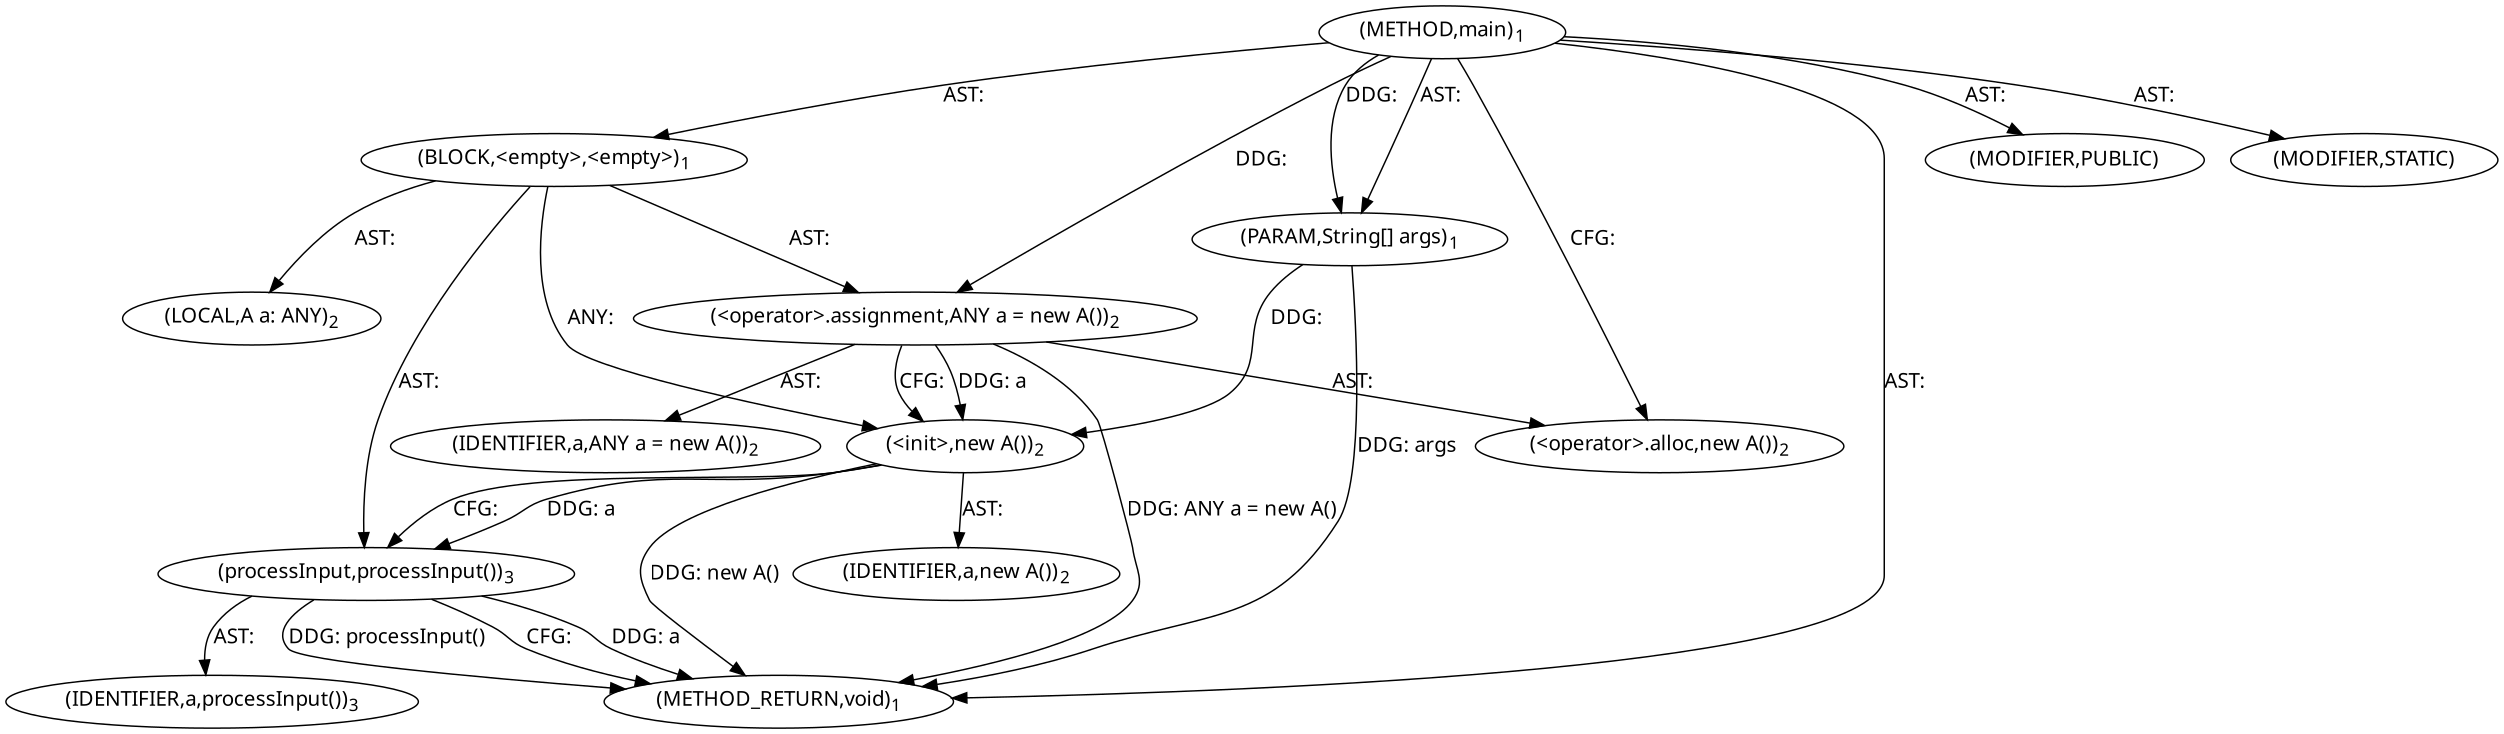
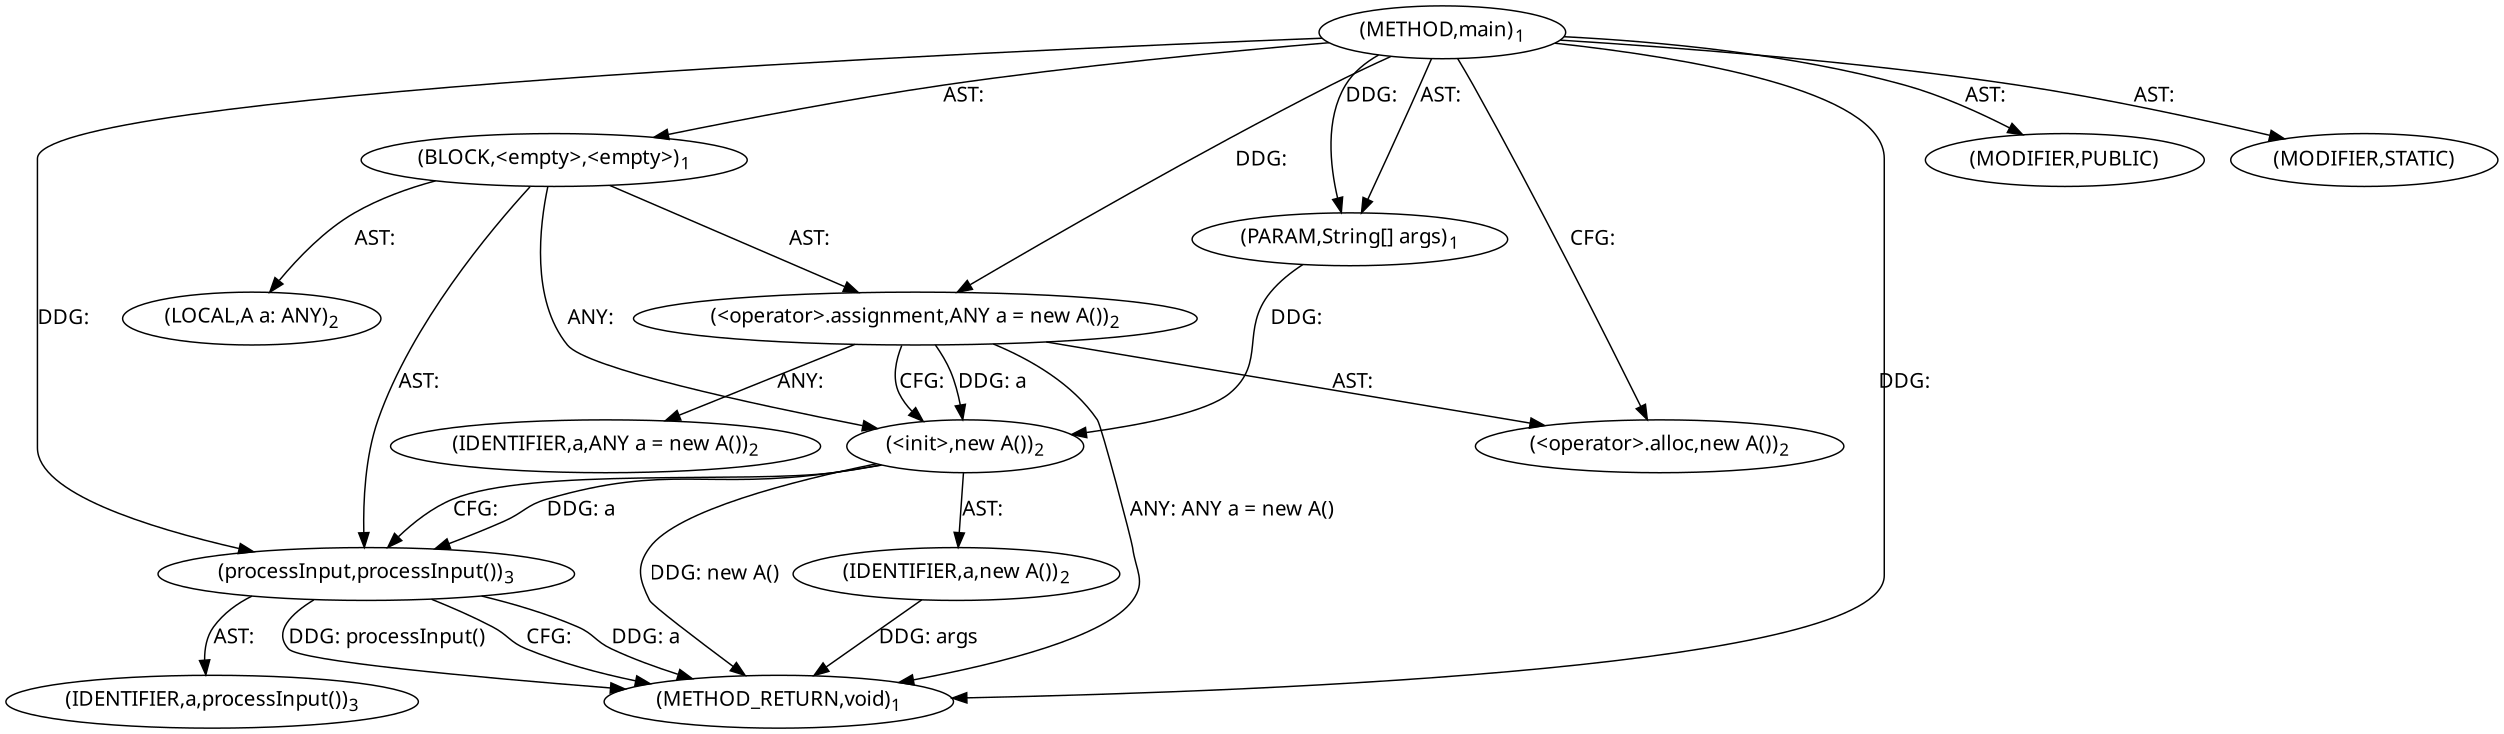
edge "(METHOD,main)" -> "(processInput,processInput())": added, label "DDG:"
edge "(<operator>.assignment,ANY a = new A())" -> "(IDENTIFIER,a,ANY a = new A())": label "AST: " -> "ANY: "
edge "(METHOD,main)" -> "(METHOD_RETURN,void)": label "AST: " -> "DDG: "
edge "(<operator>.assignment,ANY a = new A())" -> "(METHOD_RETURN,void)": label "DDG: ANY a = new A()" -> "ANY: ANY a = new A()"
edge "(PARAM,String[] args)" -> "(METHOD_RETURN,void)": now "(IDENTIFIER,a,new A())" -> "(METHOD_RETURN,void)"
